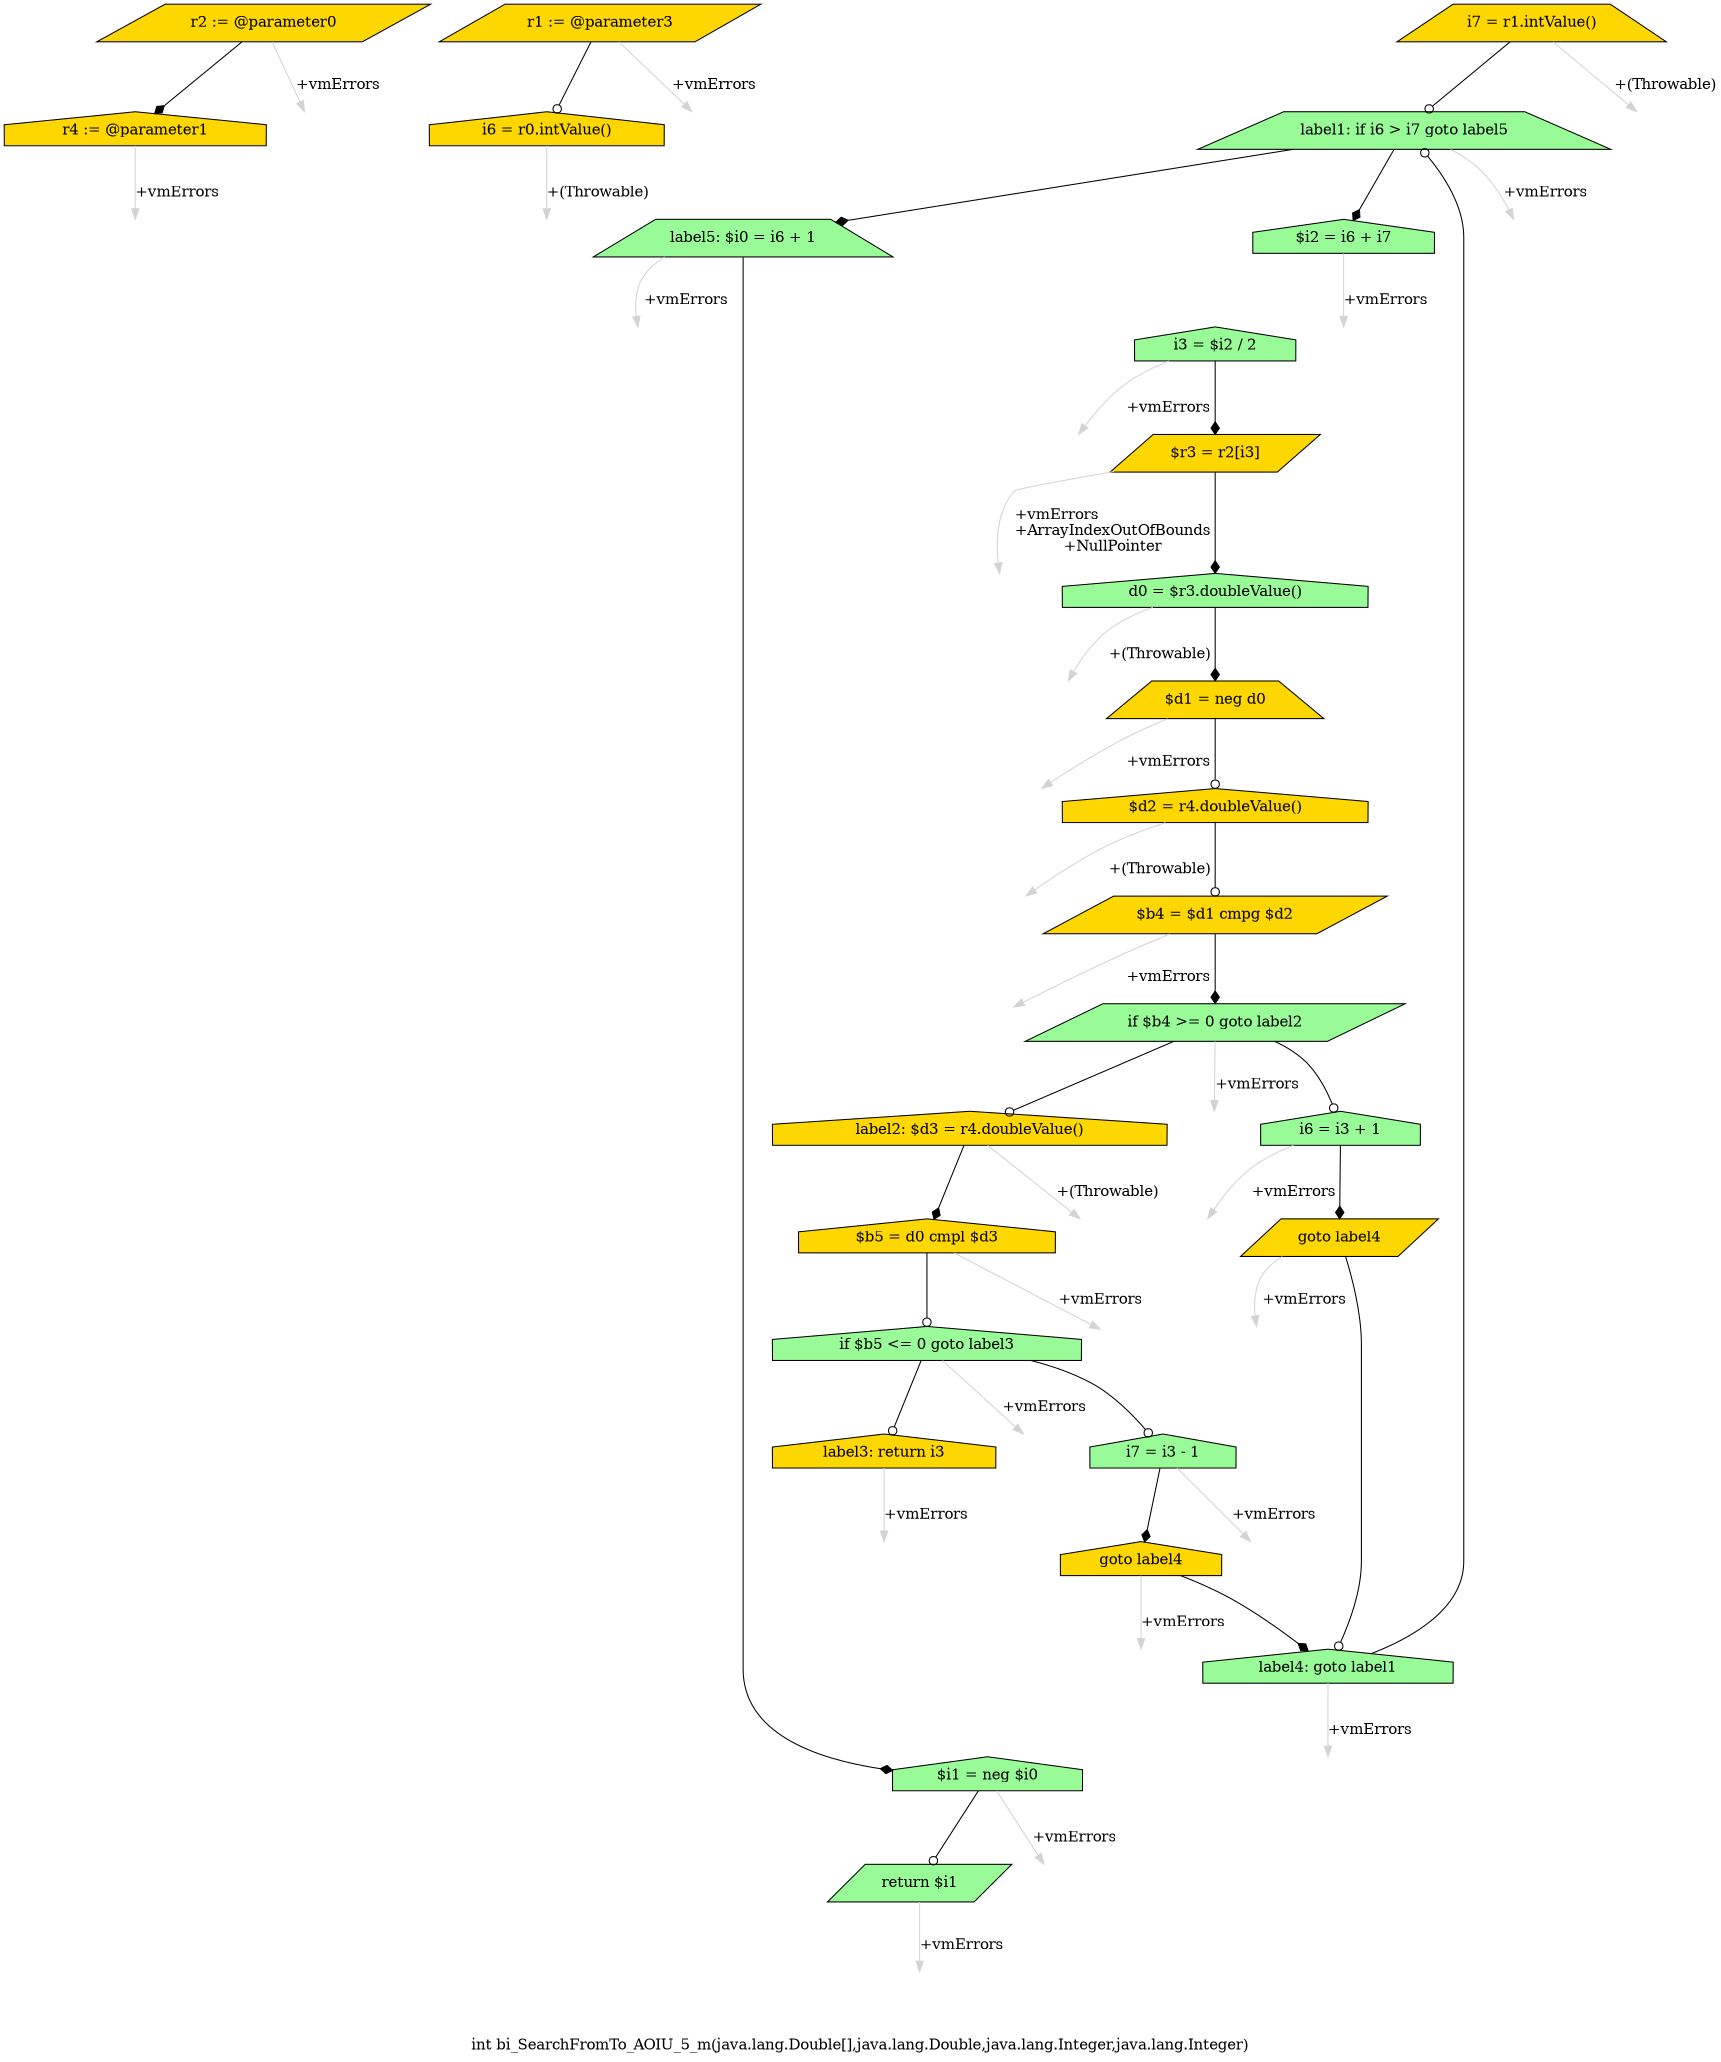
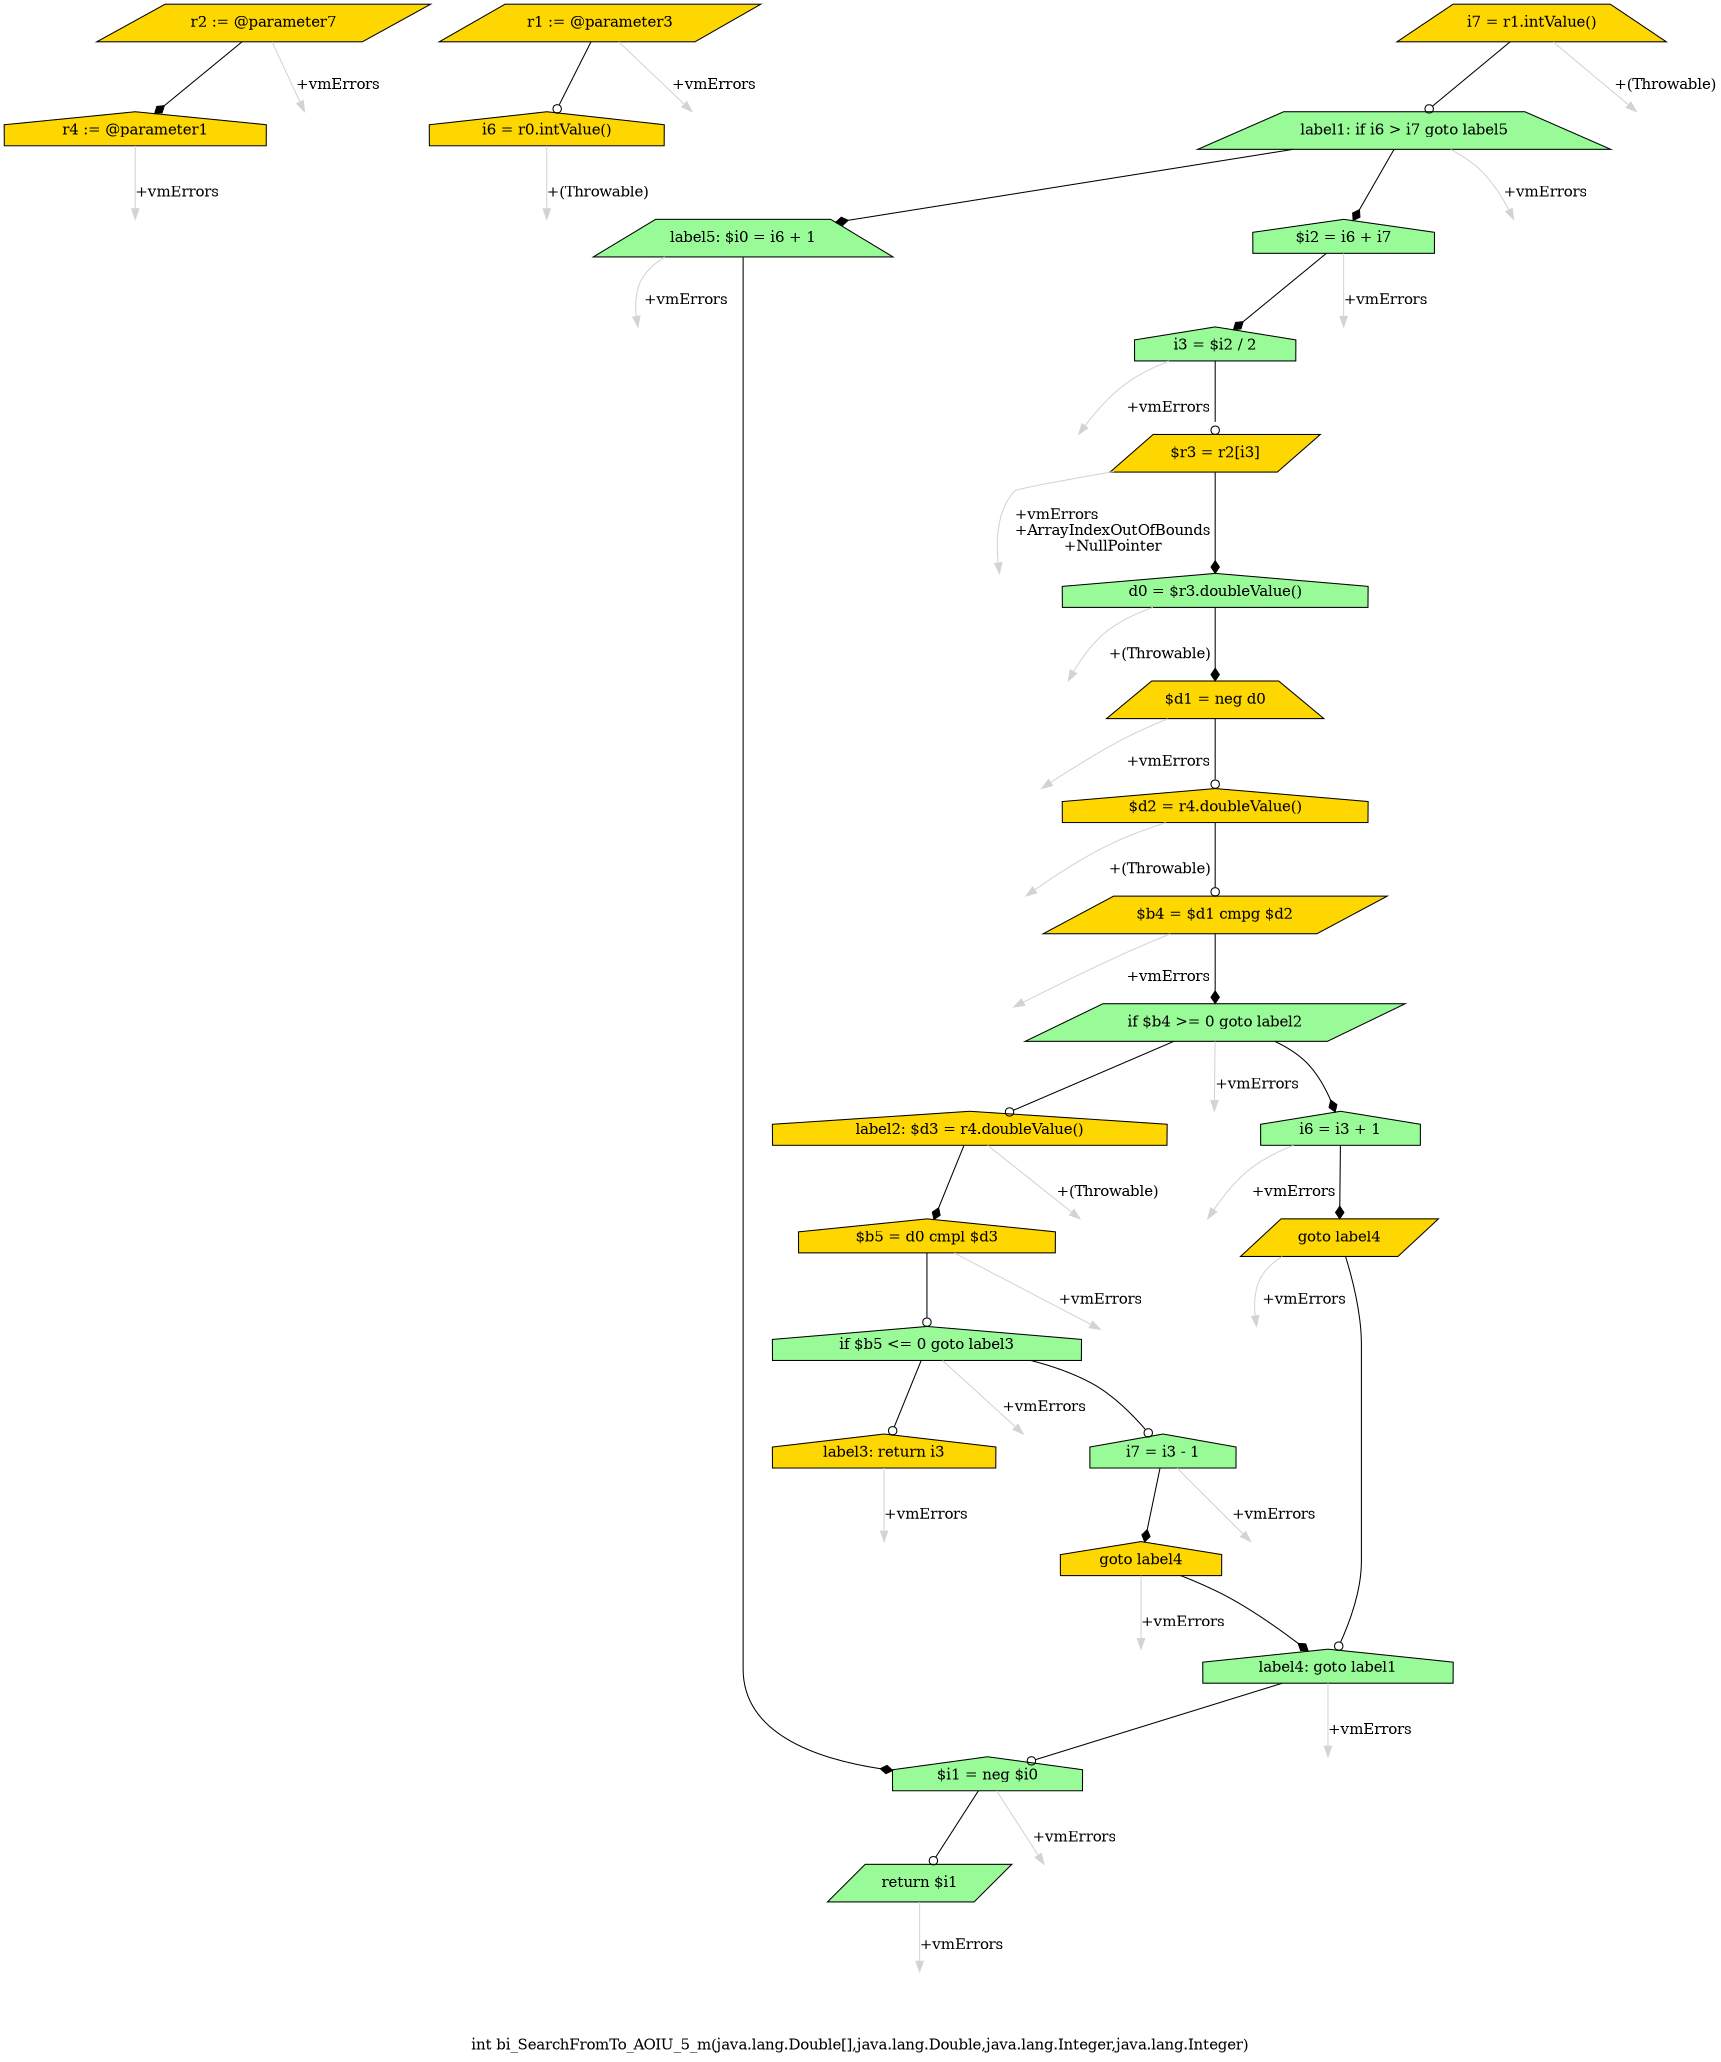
node "r2 := @parameter0": label "r2 := @parameter0" -> "r2 := @parameter7"
edge "$i2 = i6 + i7" -> "i3 = $i2 / 2": added
edge "i3 = $i2 / 2" -> "$r3 = r2[i3]": arrowhead diamond -> odot
edge "label4: goto label1" -> "label1: if i6 > i7 goto label5": now "label4: goto label1" -> "$i1 = neg $i0"
edge "if $b4 >= 0 goto label2" -> "i6 = i3 + 1": arrowhead odot -> diamond
